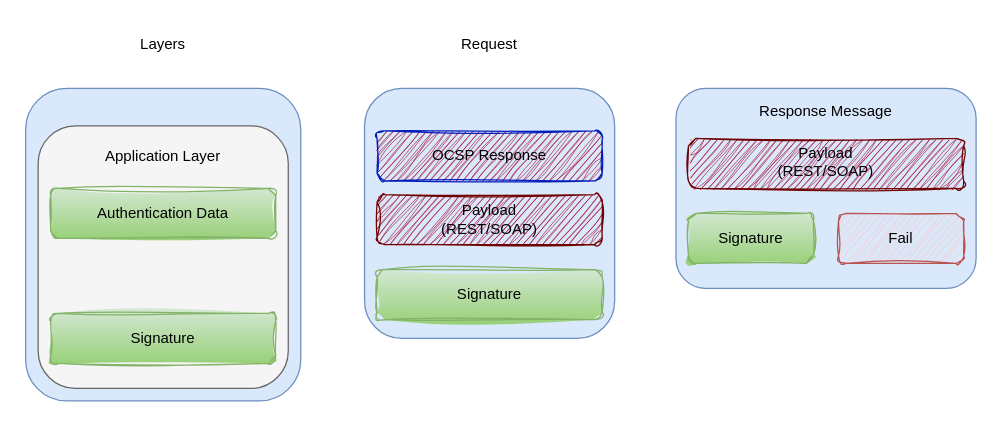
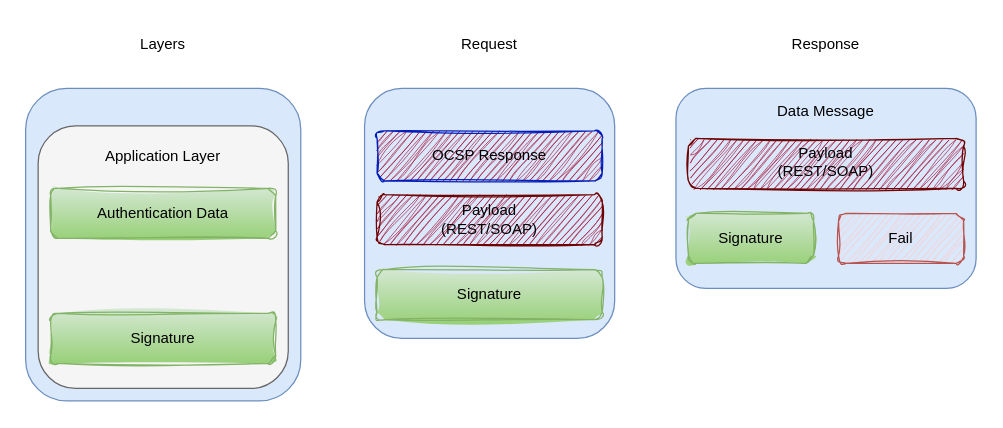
node "Response": added
node "Response Message": label "Response Message" -> "Data Message"
